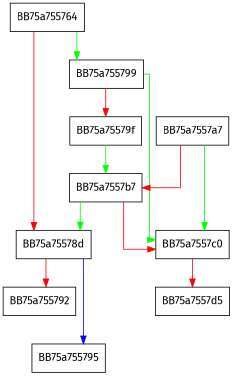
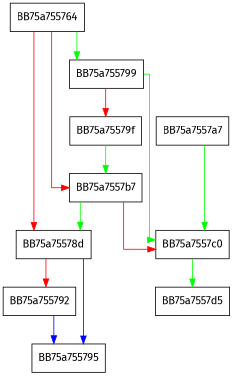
edge "BB75a7557a7" -> "BB75a7557b7": now "BB75a755764" -> "BB75a7557b7"
edge "BB75a7557c0" -> "BB75a7557d5": color red -> green
edge "BB75a755792" -> "BB75a755795": added
